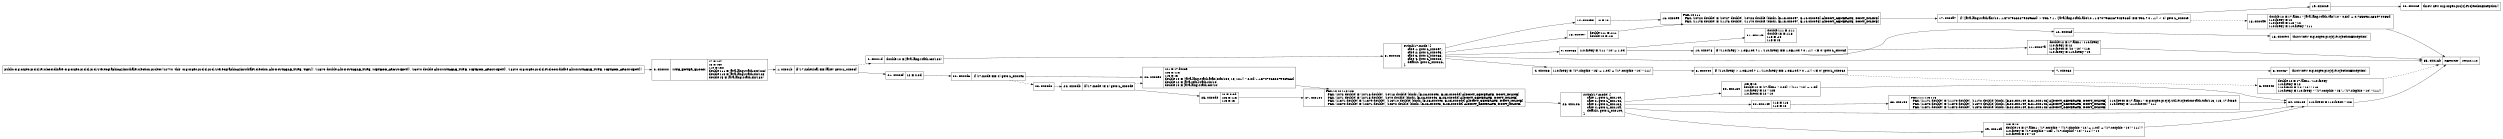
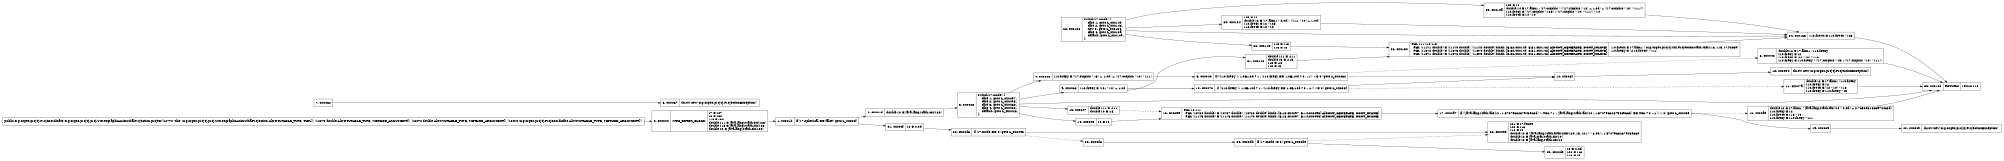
edge "15: 0x0097" -> "16: 0x0099": style solid -> dashed
edge "10: 0x0078" -> "11: 0x007a": style solid -> dashed
node "9: 0x0068": text "r10.f295y = (r11 * r0) + 1.0d" -> "r10.f295y = (r41 * r0) + 1.0d"
edge "31: 0x0148" -> "33: 0x0150": added
edge "1: 0x001b" -> "2: 0x001d": style dashed -> solid
edge "5: 0x0040" -> "7: 0x0062": now "5: 0x0040" -> "12: 0x008f"
edge "6: 0x0042" -> "35: 0x016b": style dashed -> solid
node "27: 0x0104": removed
node "28: 0x0106": text "case 3: goto L_0x0134;" -> "new 3: goto L_0x0134;"
